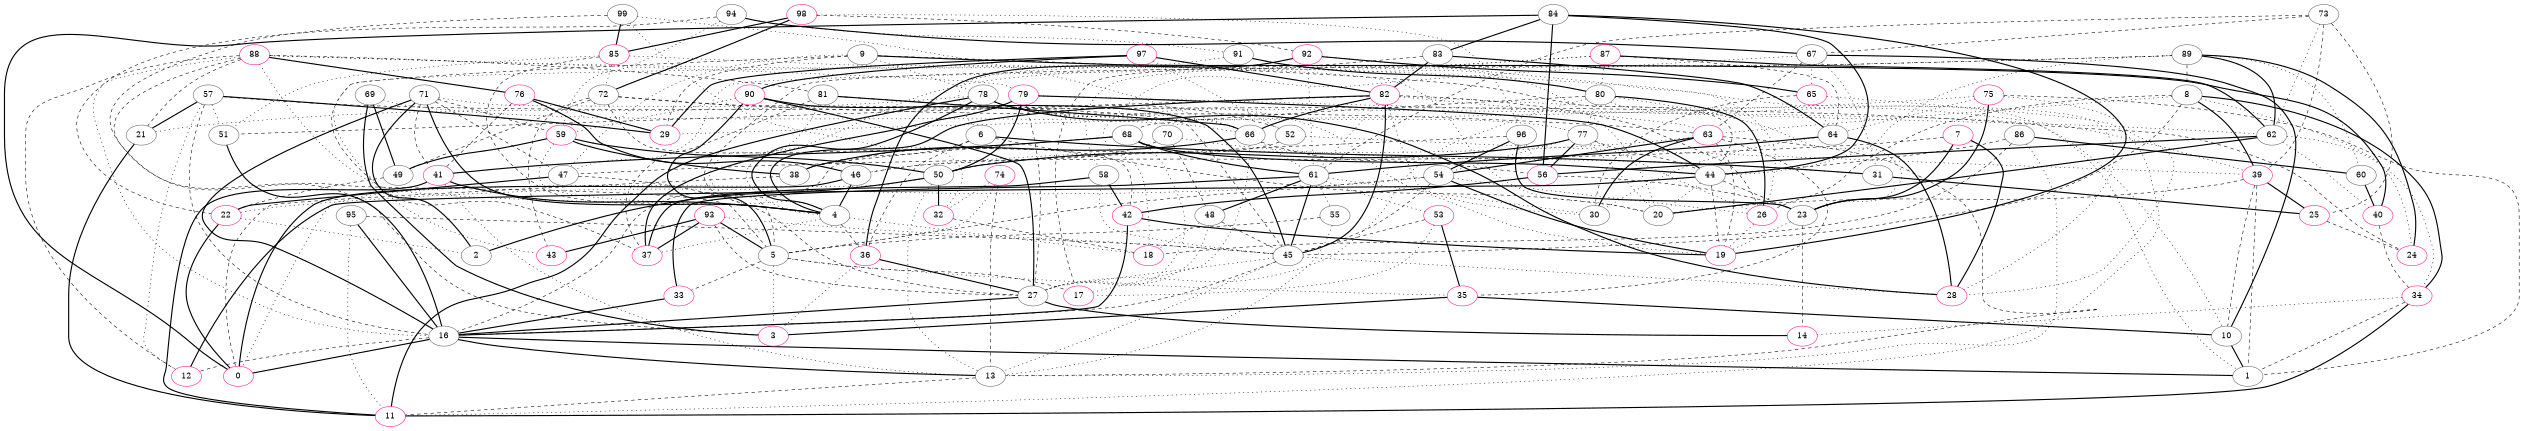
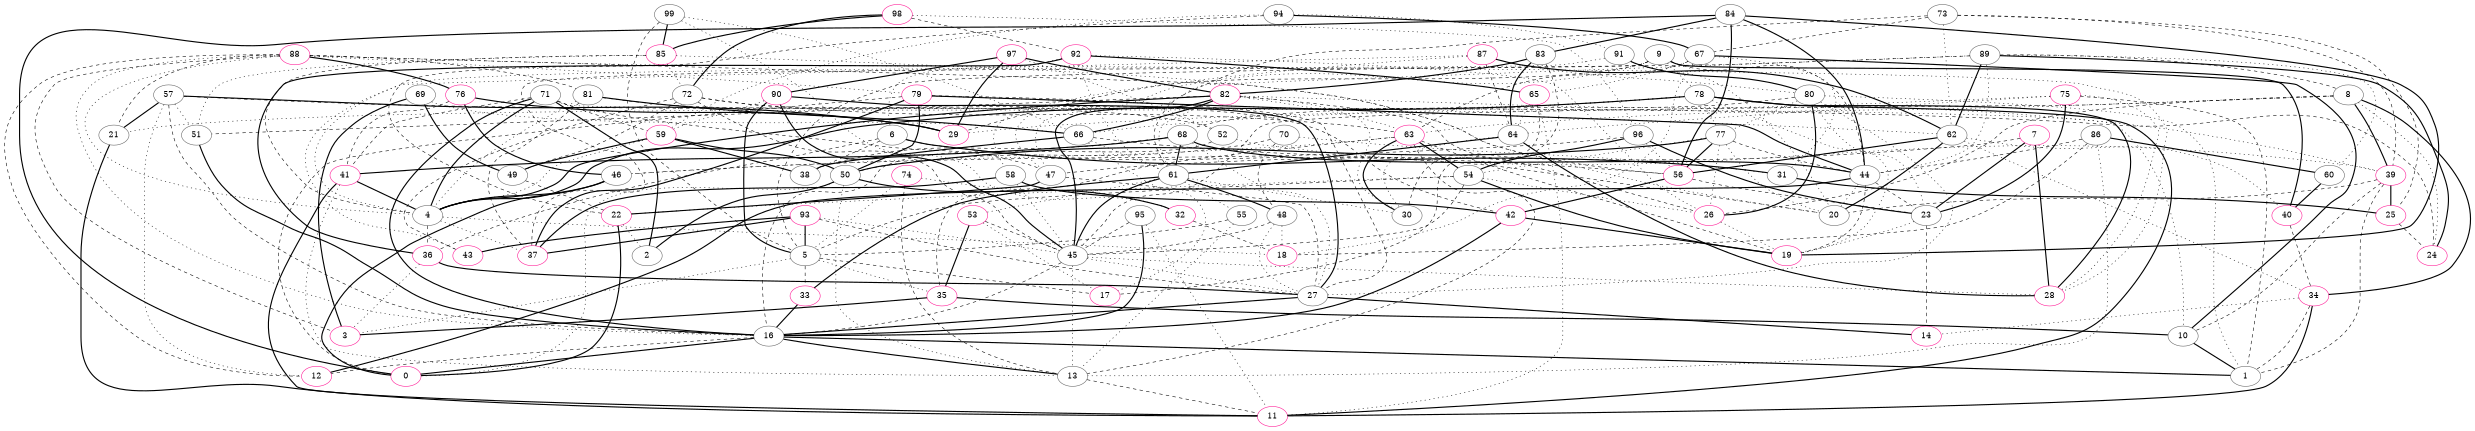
edge "88" -- "56": added
edge "38" -- "0": now "79" -- "0"
